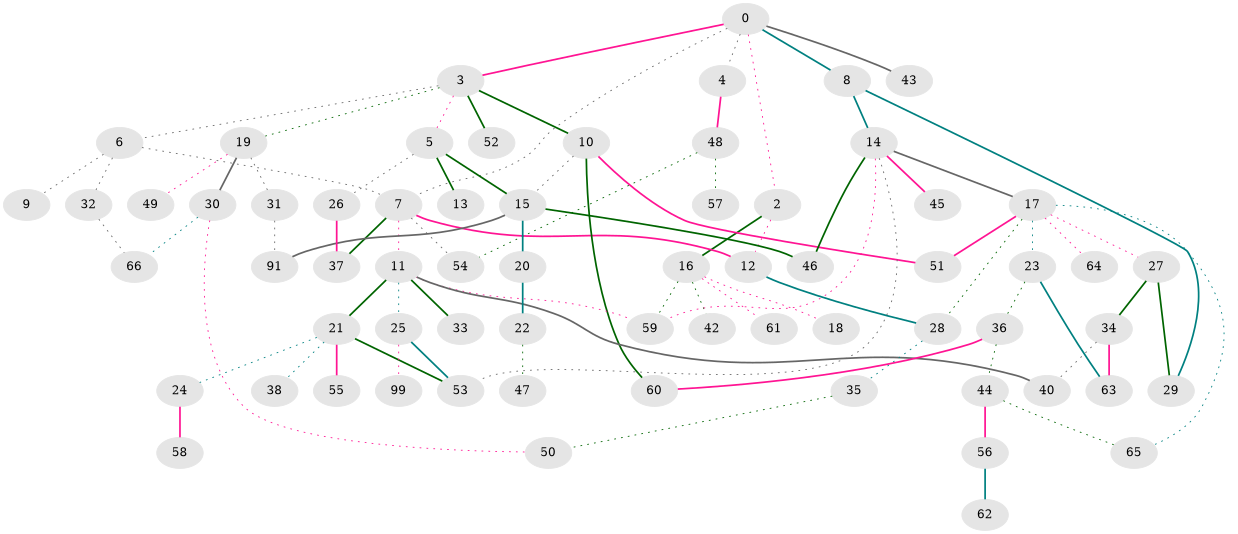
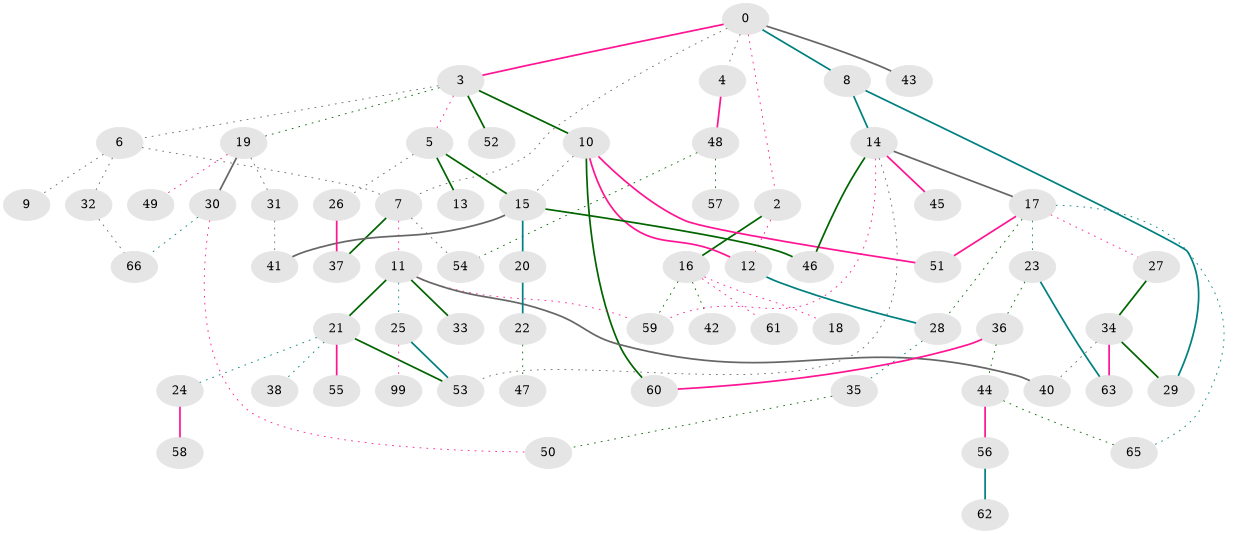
edge "7" -- "12": now "10" -- "12"
node "91": label "91" -> "41"
node "64": removed
edge "27" -- "29": now "34" -- "29"
